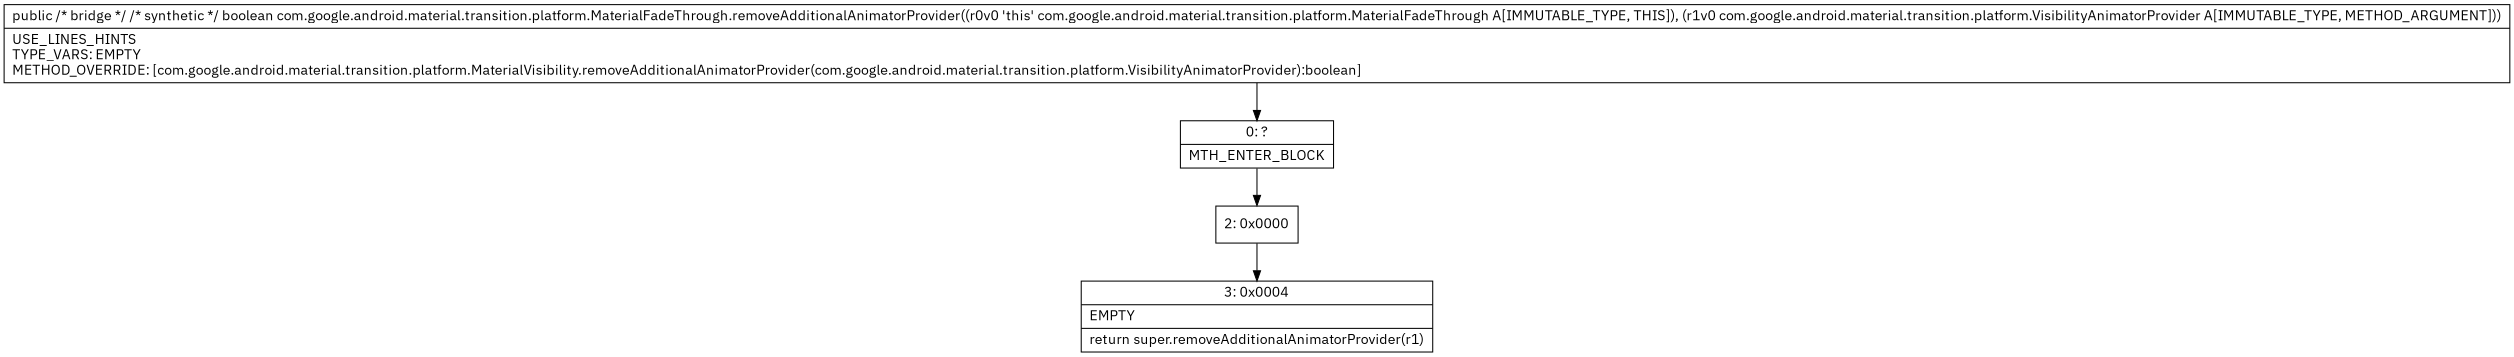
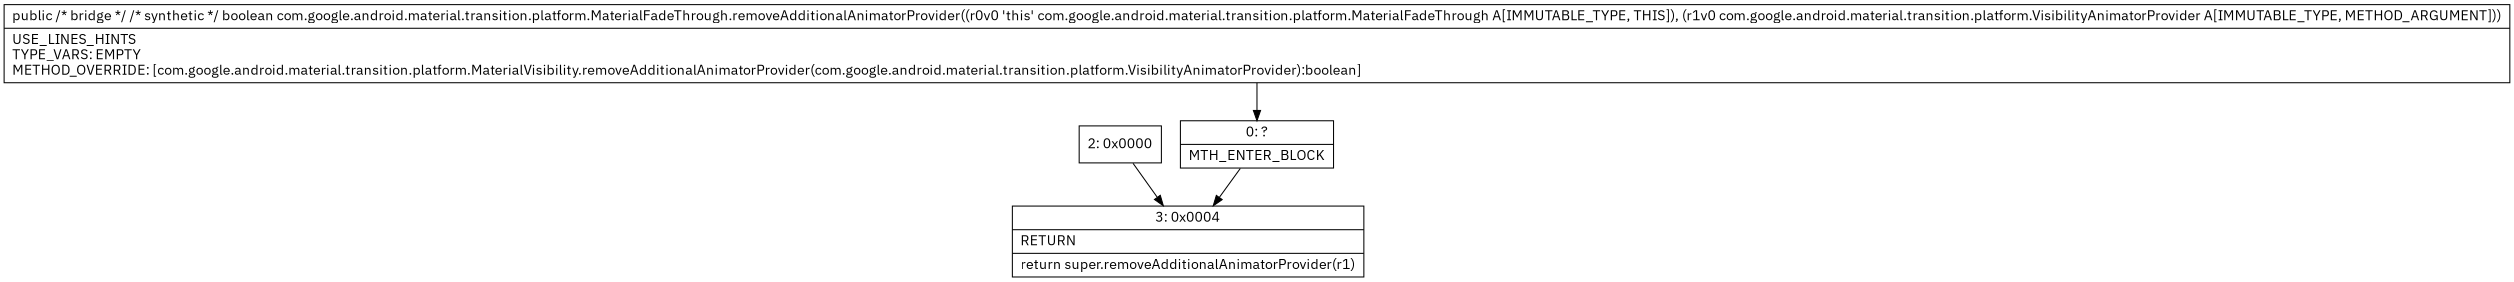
edge "0: ?" -> "2: 0x0000": now "0: ?" -> "3: 0x0004"
node "3: 0x0004": text "EMPTY" -> "RETURN"
